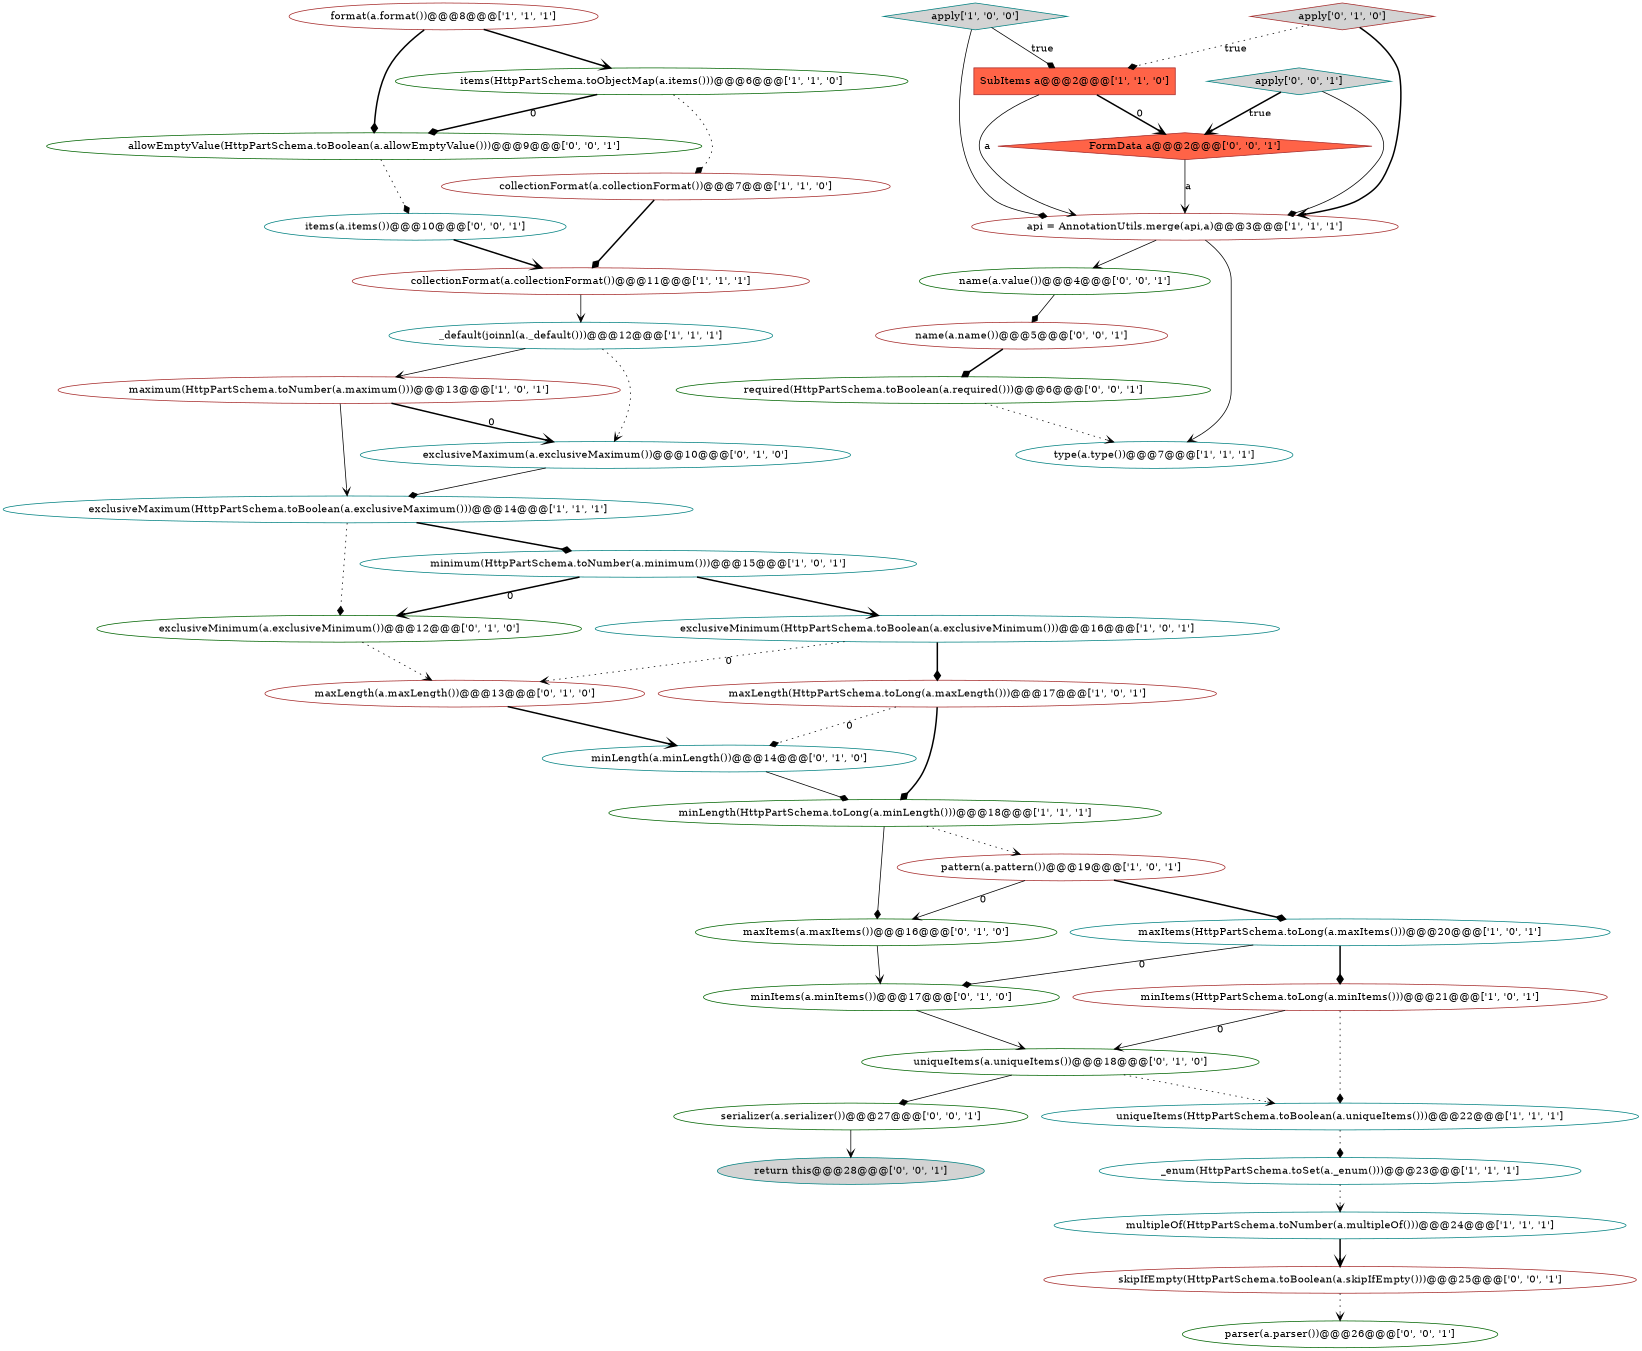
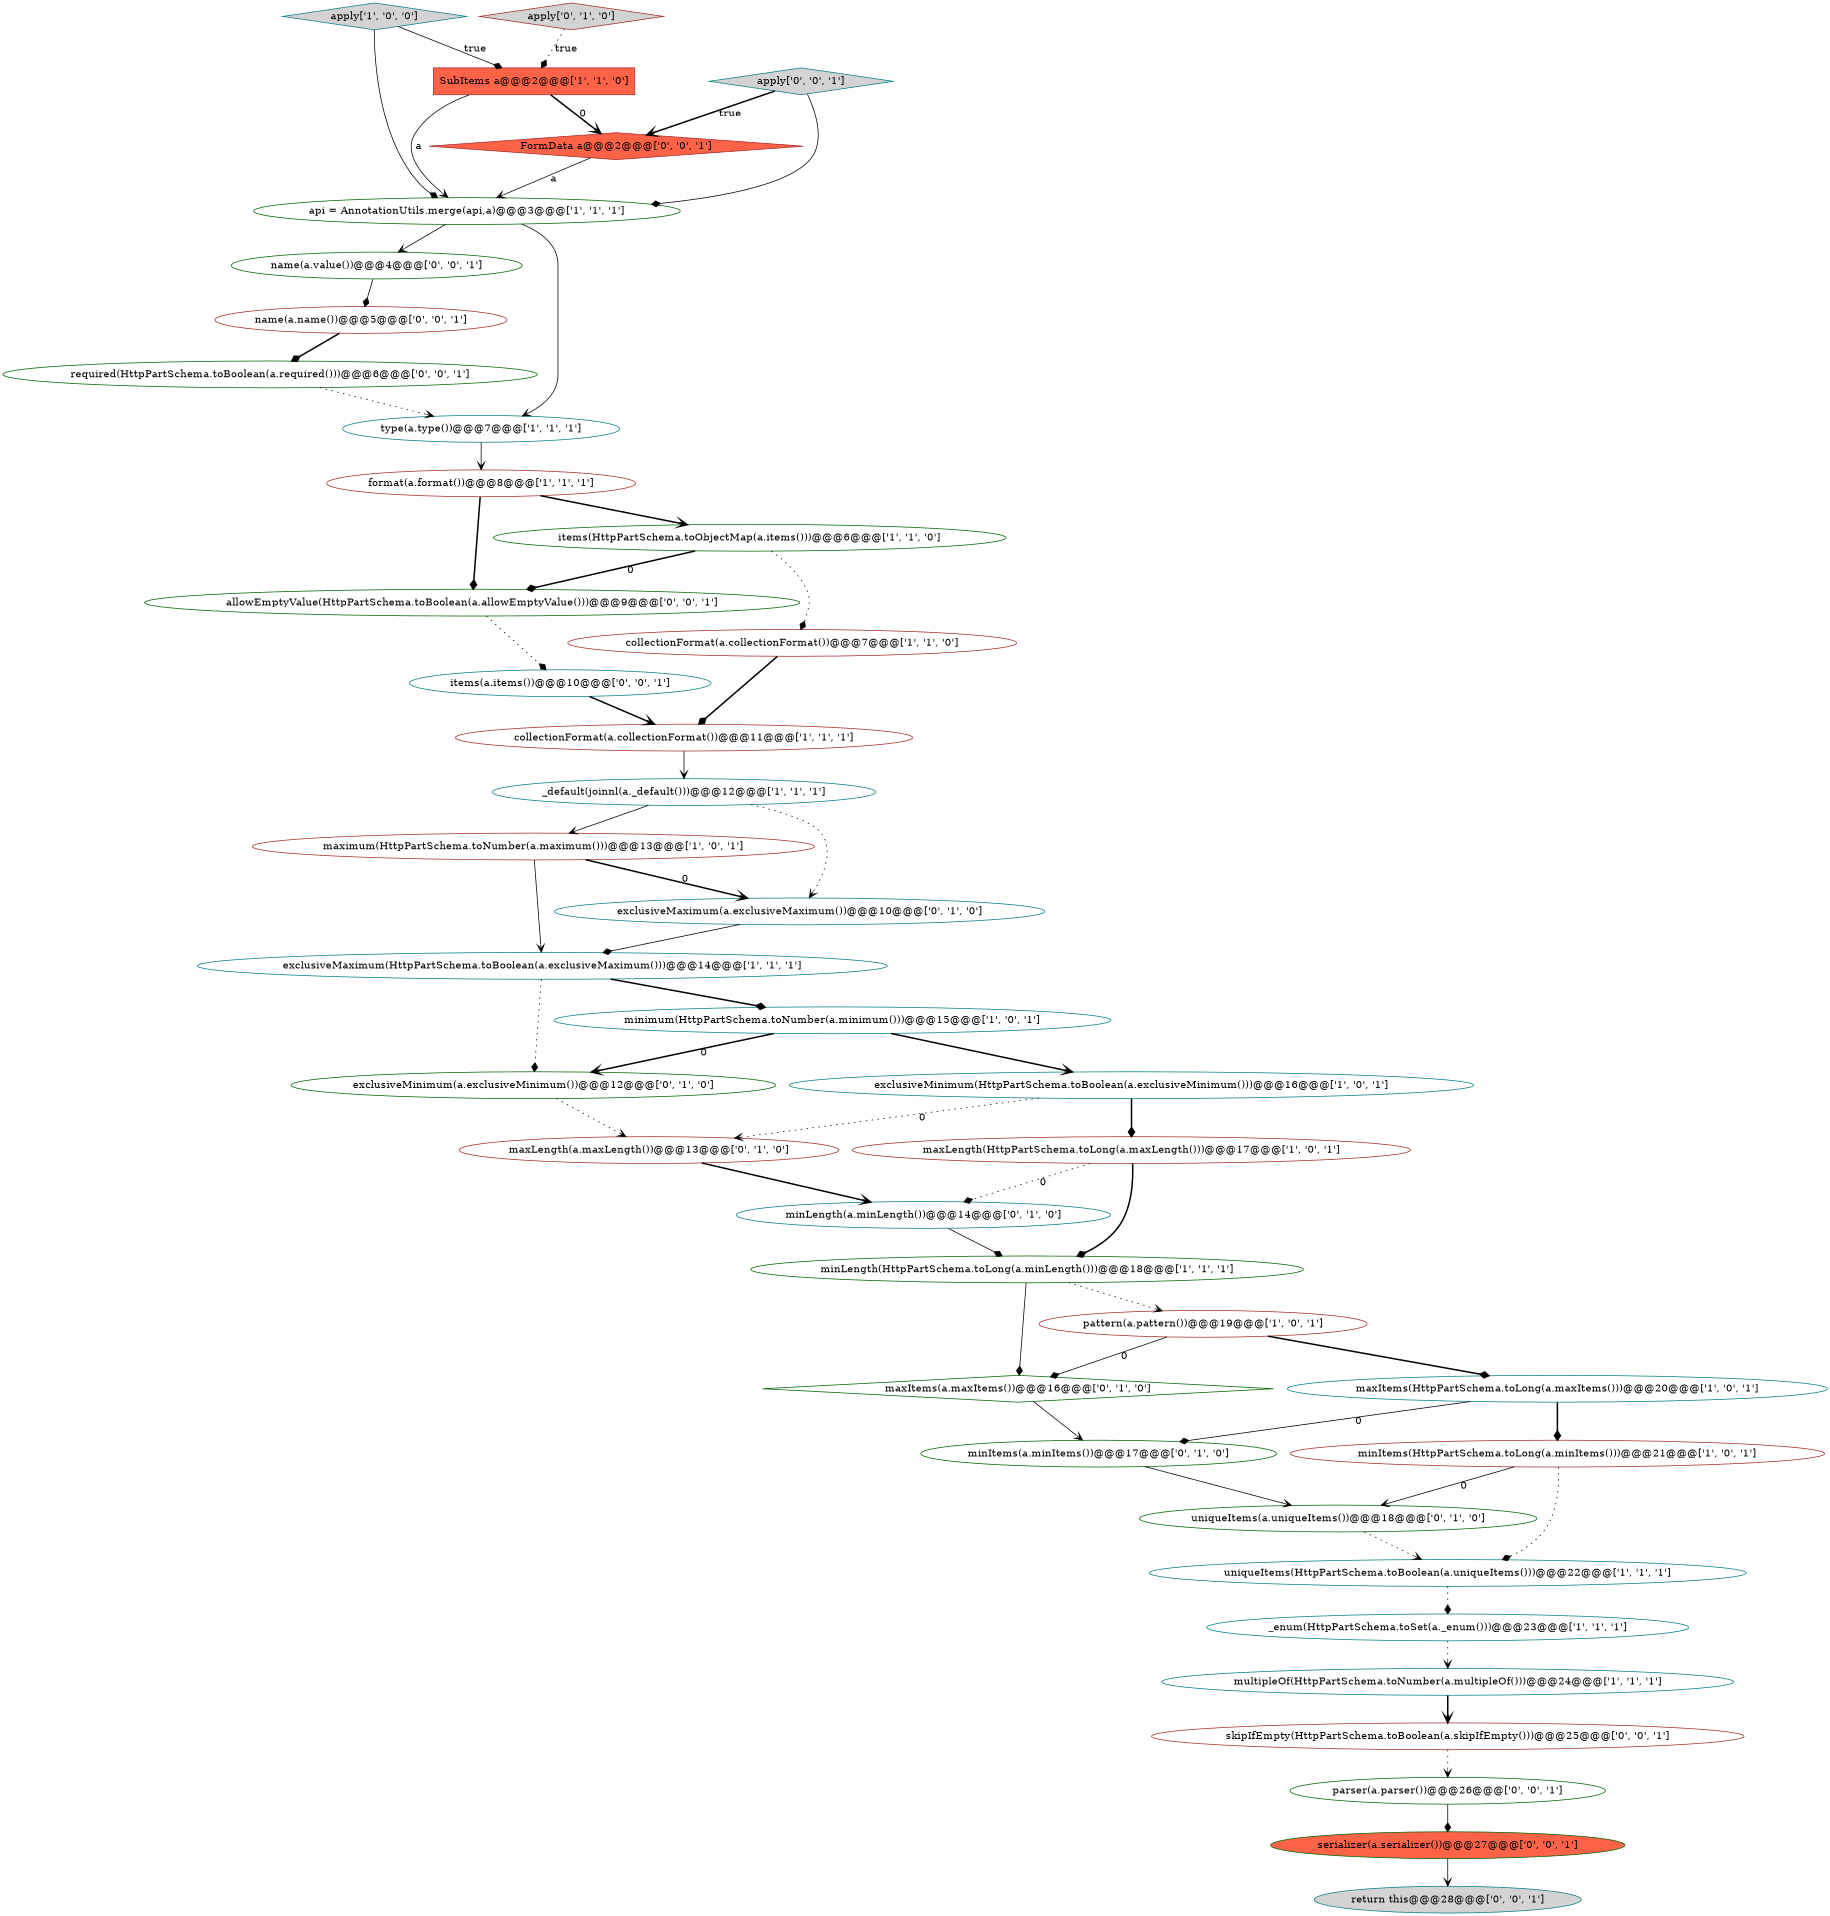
edge "apply['0', '1', '0']" -> "api = AnnotationUtils.merge(api,a)@@@3@@@['1', '1', '1']": removed
node "api = AnnotationUtils.merge(api,a)@@@3@@@['1', '1', '1']": color brown -> darkgreen
edge "type(a.type())@@@7@@@['1', '1', '1']" -> "format(a.format())@@@8@@@['1', '1', '1']": added
edge "pattern(a.pattern())@@@19@@@['1', '0', '1']" -> "maxItems(a.maxItems())@@@16@@@['0', '1', '0']": arrowhead vee -> diamond
node "maxItems(a.maxItems())@@@16@@@['0', '1', '0']": shape ellipse -> diamond
edge "uniqueItems(a.uniqueItems())@@@18@@@['0', '1', '0']" -> "serializer(a.serializer())@@@27@@@['0', '0', '1']": now "parser(a.parser())@@@26@@@['0', '0', '1']" -> "serializer(a.serializer())@@@27@@@['0', '0', '1']"
node "serializer(a.serializer())@@@27@@@['0', '0', '1']": fillcolor white -> tomato
